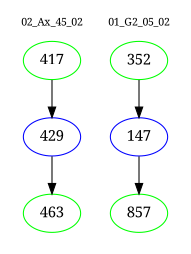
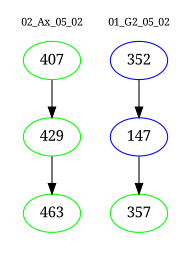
cluster "02_Ax_45_02": label "02_Ax_45_02" -> "02_Ax_05_02"
node "417": label "417" -> "407"
node "352": color green -> blue
node "429": color blue -> green
node "857": label "857" -> "357"
